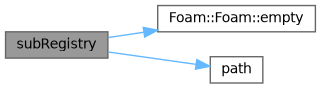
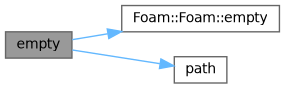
node "subRegistry": label "subRegistry" -> "empty"
